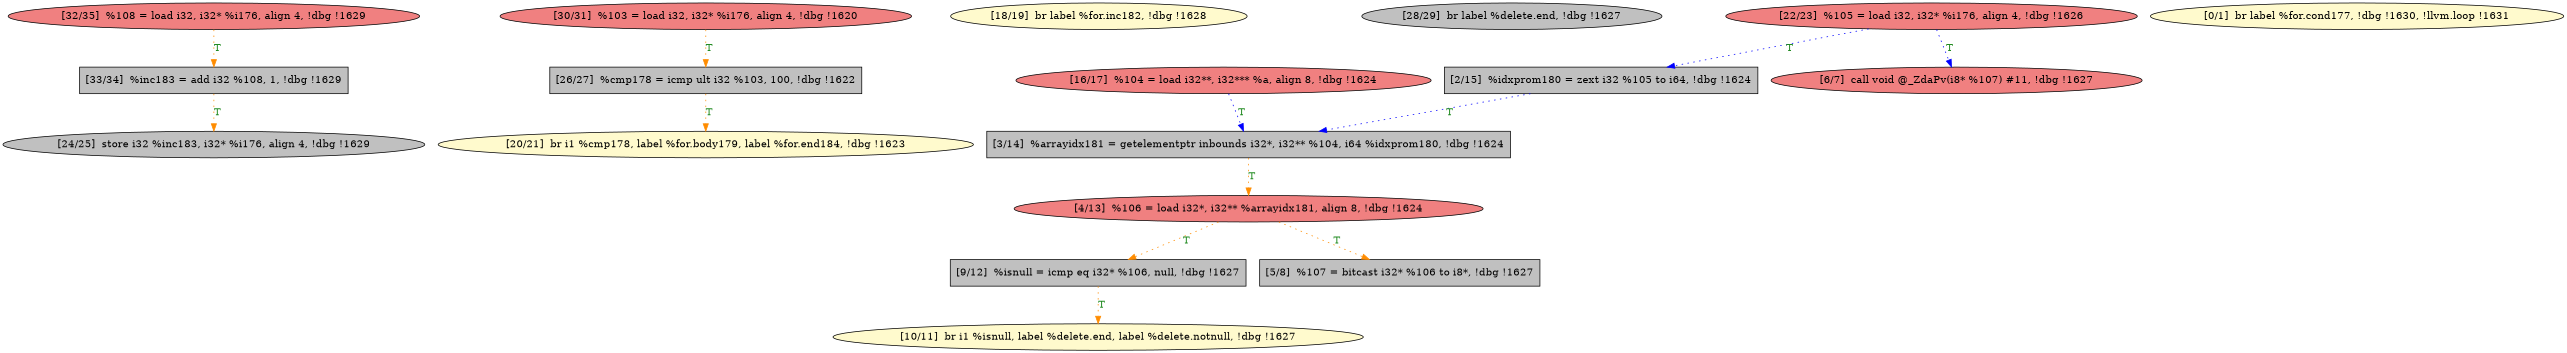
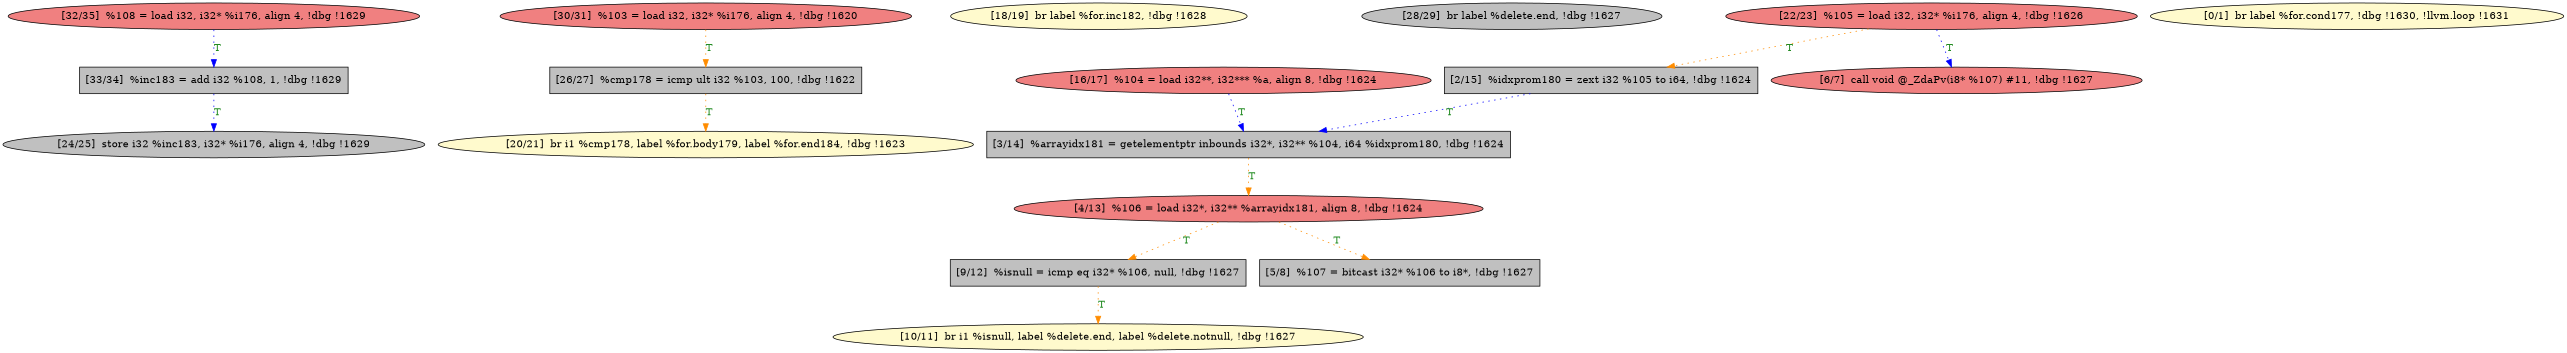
edge "[32/35]  %108 = load i32, i32* %i176, align 4, !dbg !1629" -> "[33/34]  %inc183 = add i32 %108, 1, !dbg !1629": color darkorange -> blue
edge "[22/23]  %105 = load i32, i32* %i176, align 4, !dbg !1626" -> "[2/15]  %idxprom180 = zext i32 %105 to i64, !dbg !1624": color blue -> darkorange
edge "[33/34]  %inc183 = add i32 %108, 1, !dbg !1629" -> "[24/25]  store i32 %inc183, i32* %i176, align 4, !dbg !1629": color darkorange -> blue
